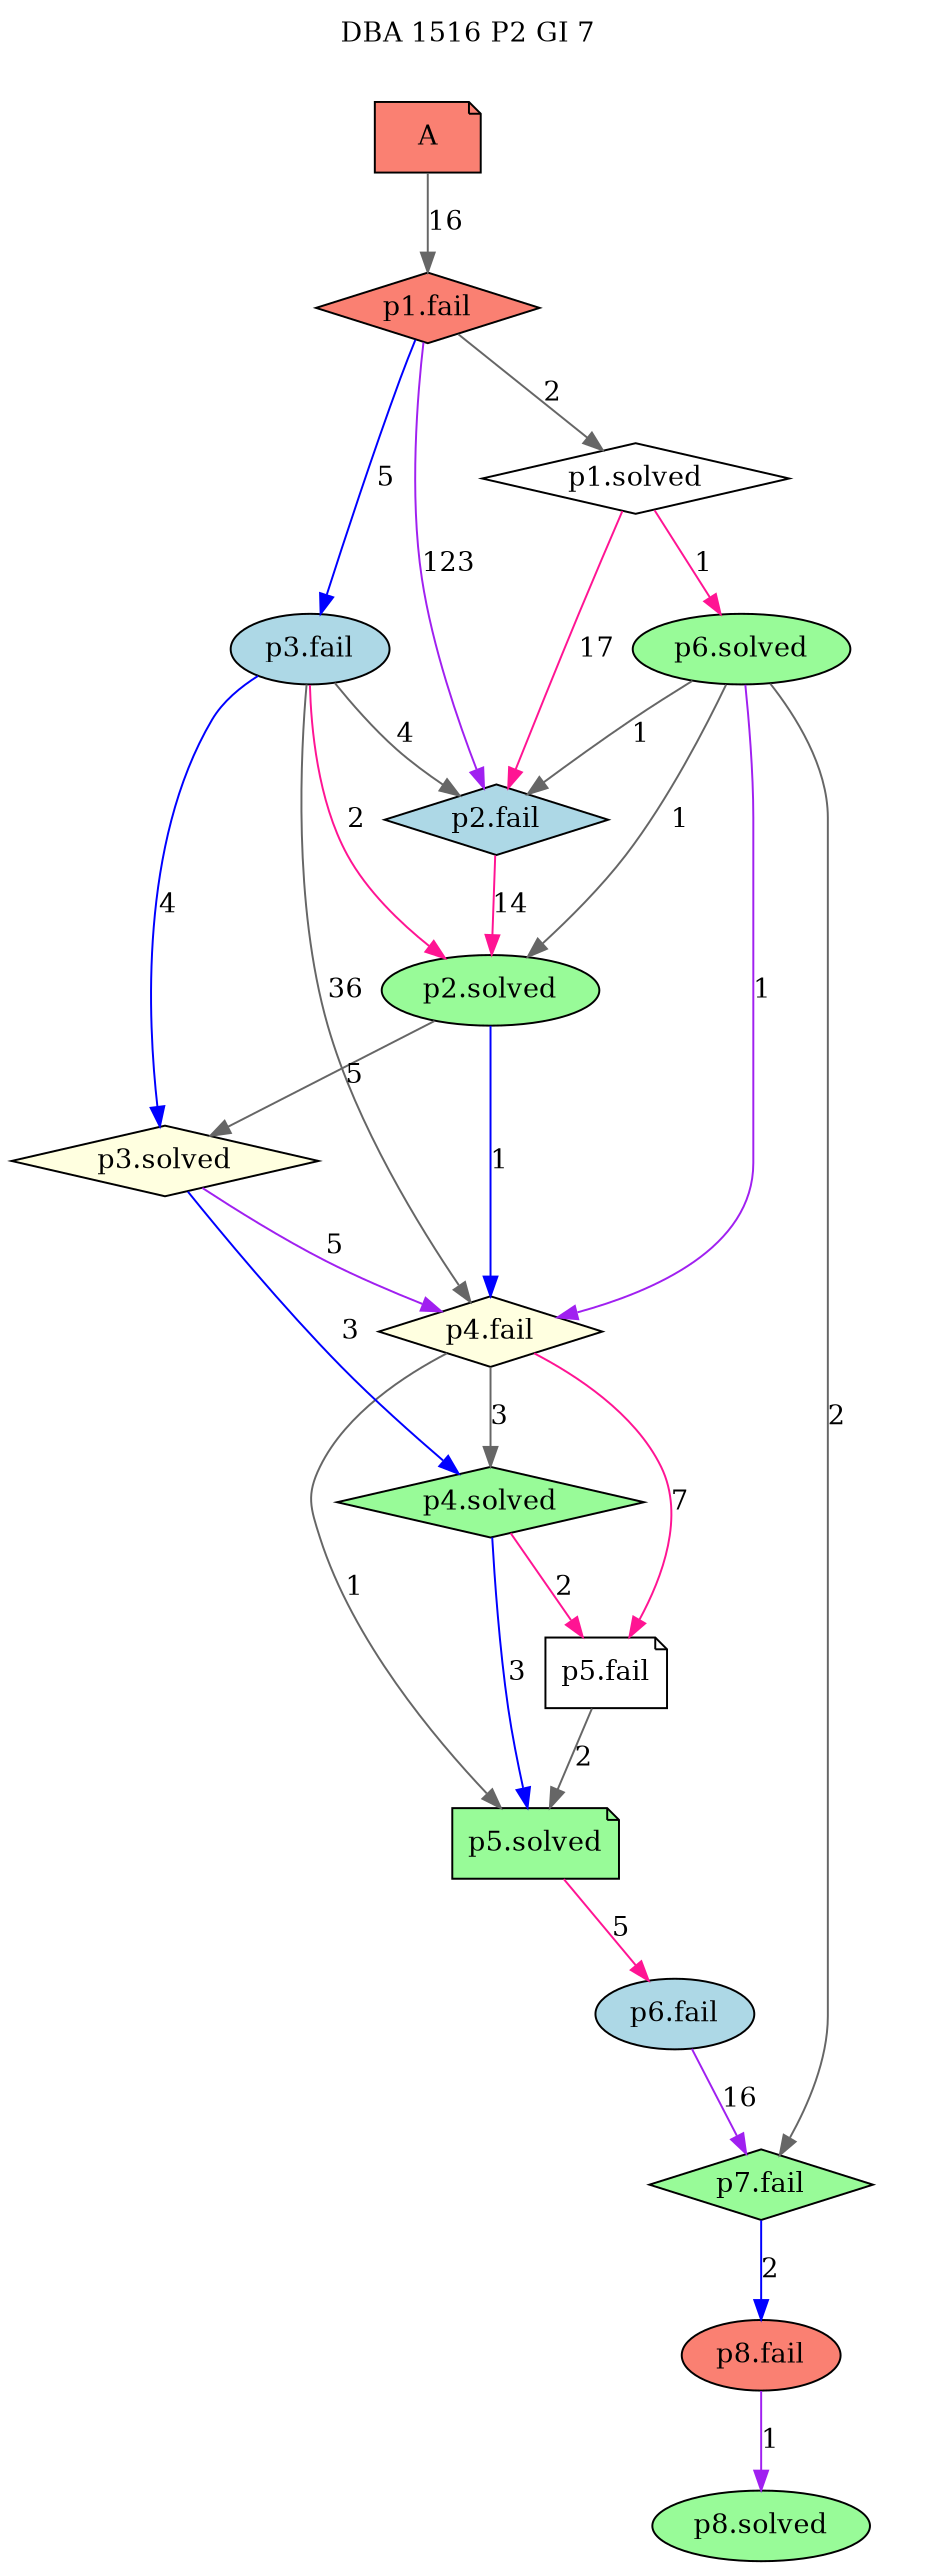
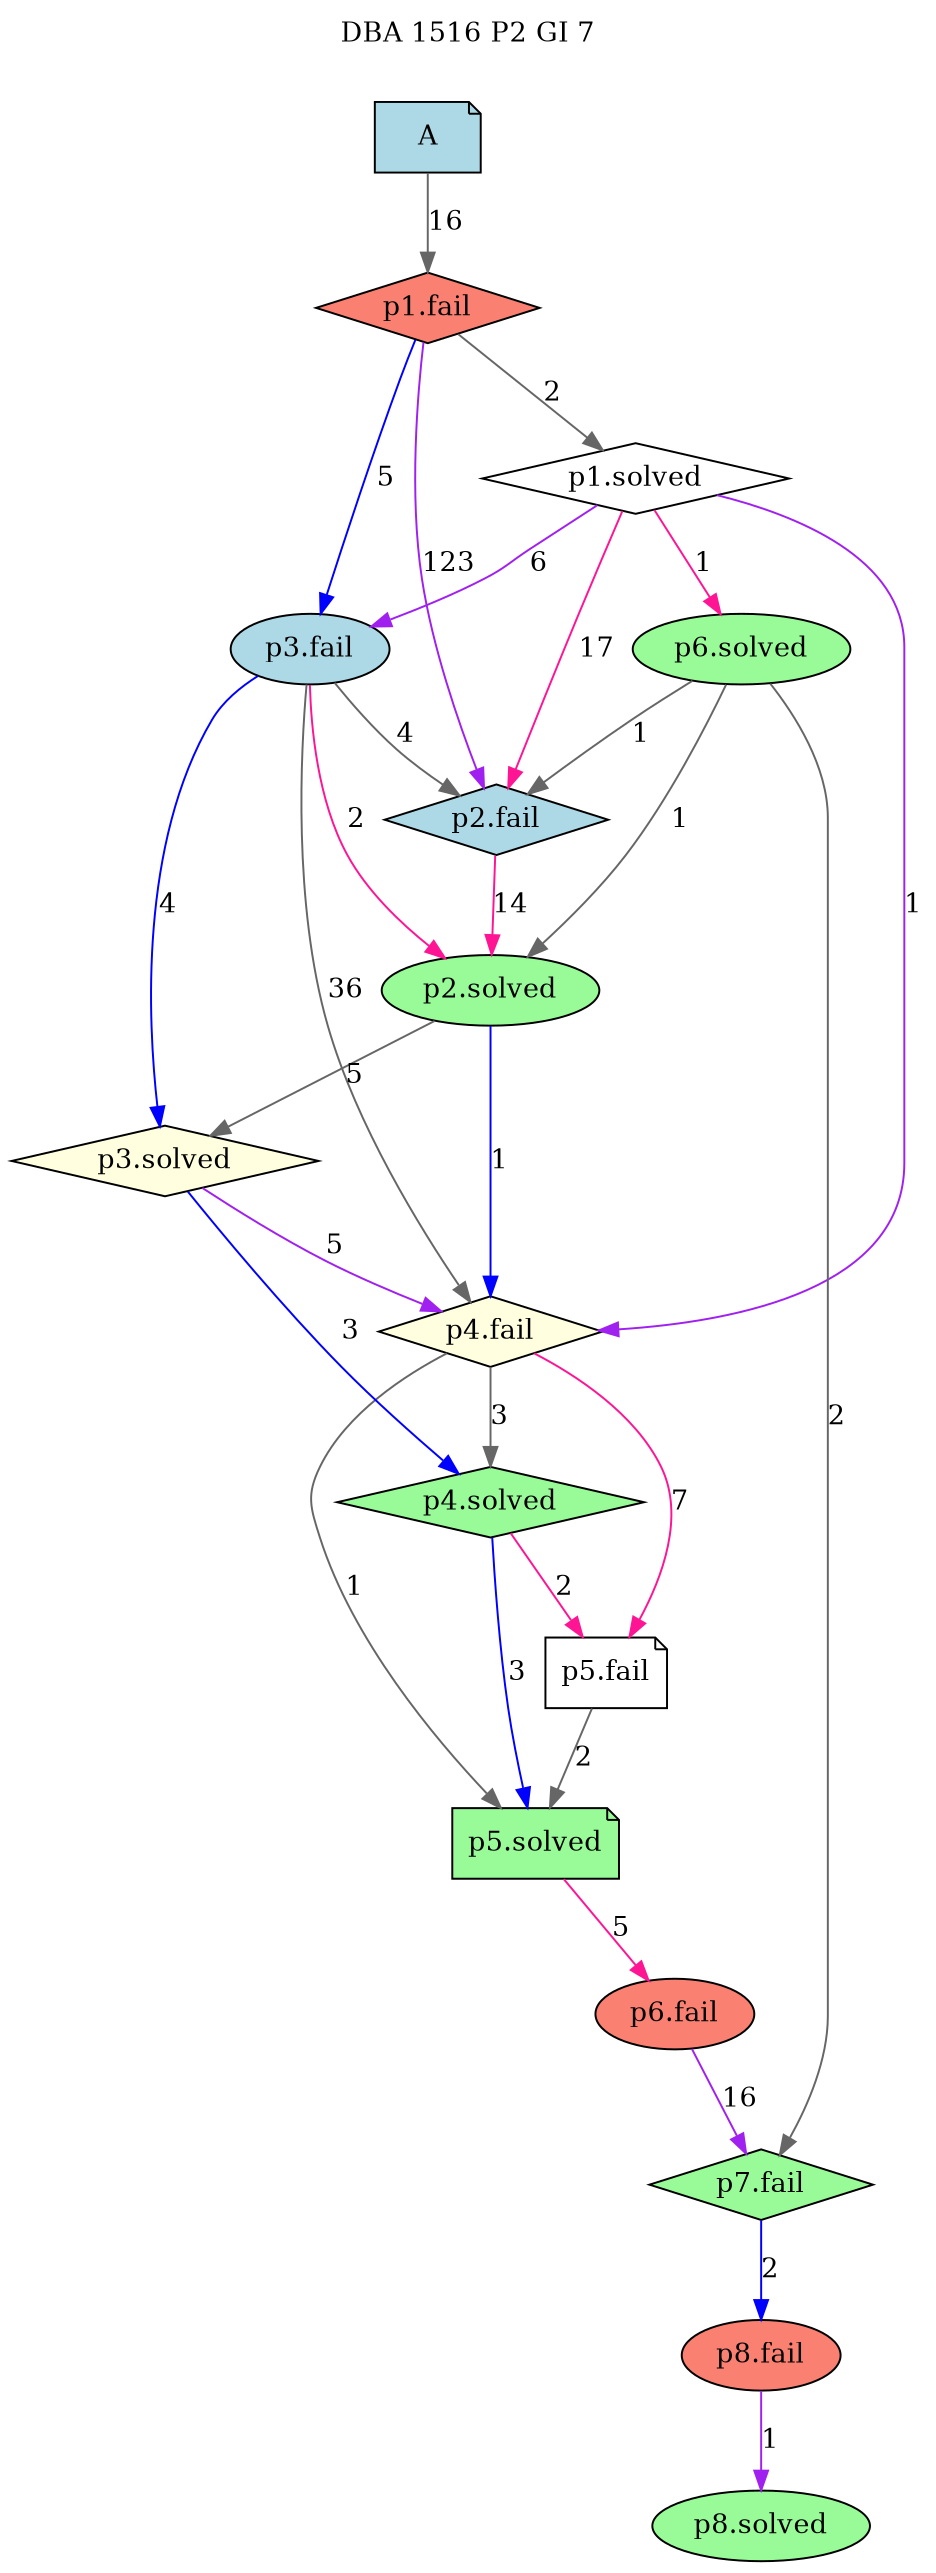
node "A": fillcolor salmon -> lightblue
edge "p1.solved" -> "p3.fail": added, label "6"
edge "p6.solved" -> "p4.fail": now "p1.solved" -> "p4.fail"
node "p6.fail": fillcolor lightblue -> salmon
